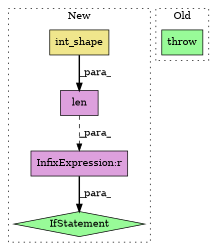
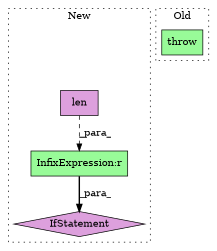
node "int_shape": removed
node "InfixExpression:r": fillcolor plum -> palegreen
node "IfStatement": fillcolor palegreen -> plum
